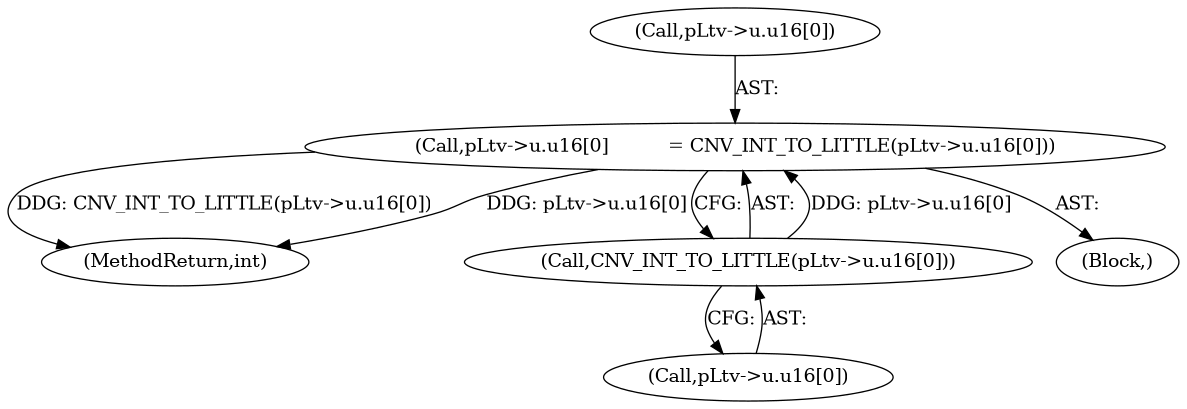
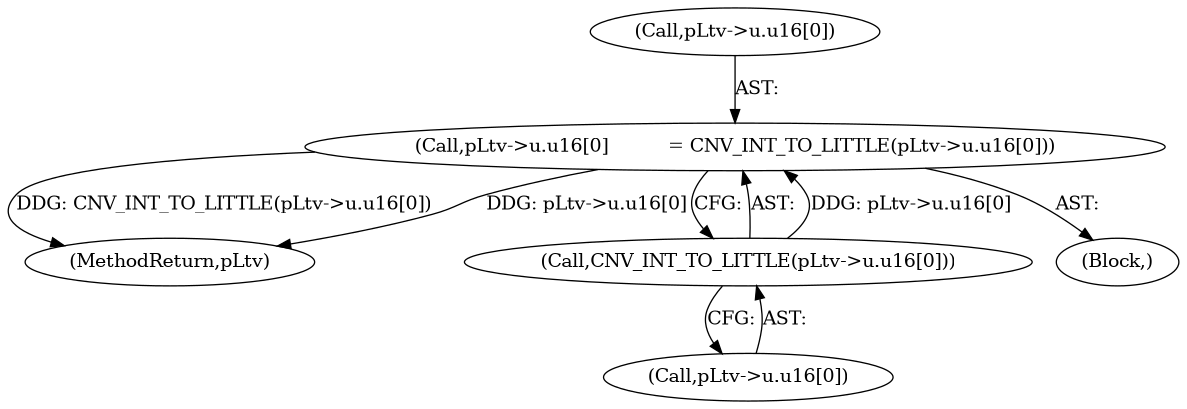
node "(MethodReturn,int)": label "(MethodReturn,int)" -> "(MethodReturn,pLtv)"
